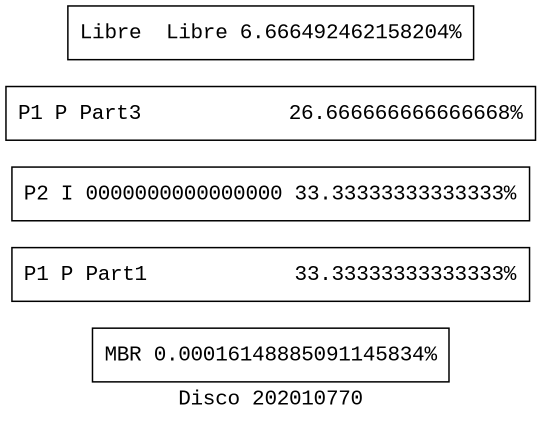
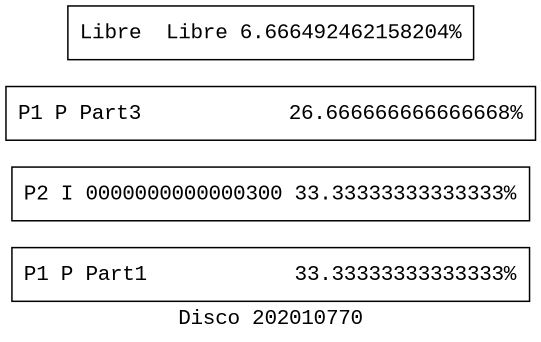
node "P2 I 0000000000000000 33.33333333333333%": label "P2 I 0000000000000000 33.33333333333333%" -> "P2 I 0000000000000300 33.33333333333333%"
node "MBR 0.00016148885091145834%": removed
